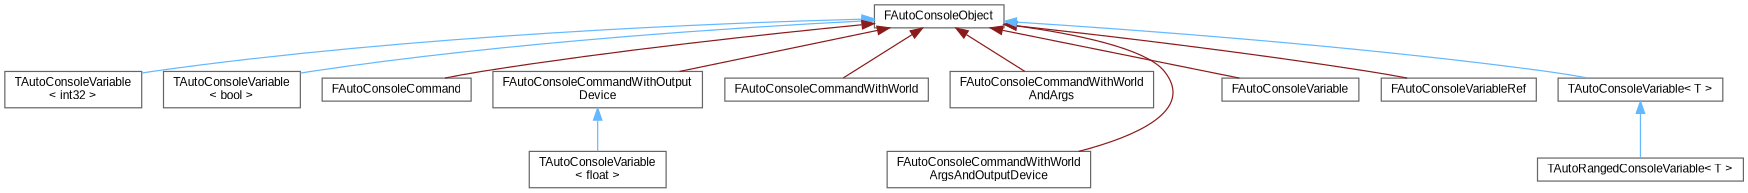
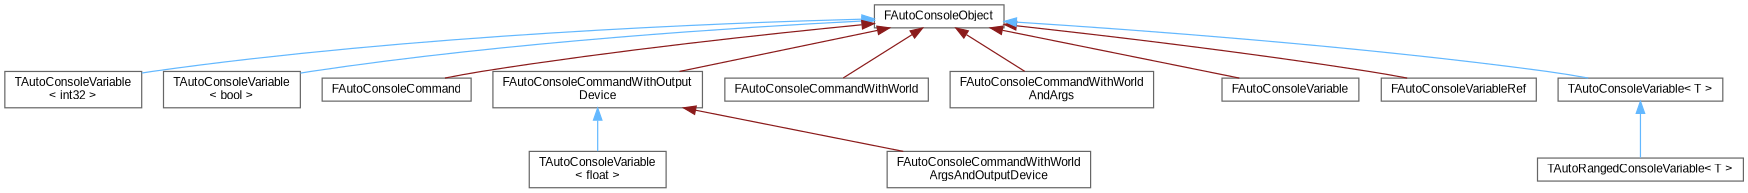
edge "FAutoConsoleCommandWithWorld ArgsAndOutputDevice" -> "FAutoConsoleObject": now "FAutoConsoleCommandWithWorld ArgsAndOutputDevice" -> "FAutoConsoleCommandWithOutput Device"
